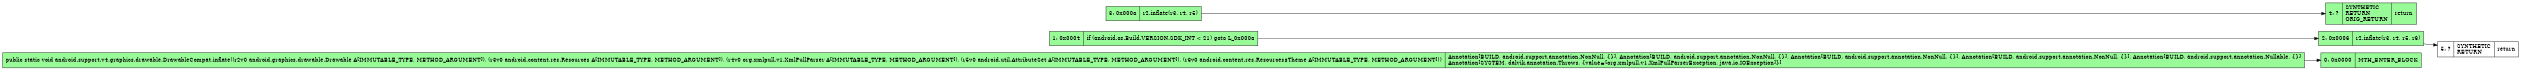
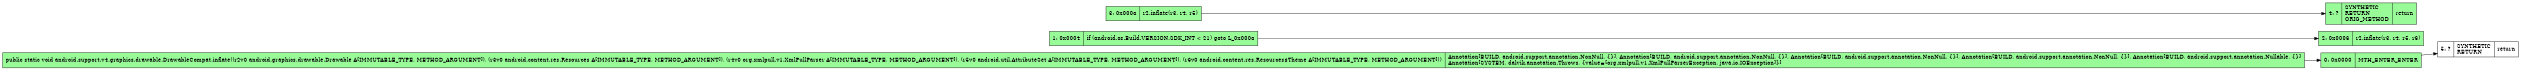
node "4: ?": text "ORIG_RETURN" -> "ORIG_METHOD"
edge "2: 0x0006" -> "5: ?": now "0: 0x0000" -> "5: ?"
node "0: 0x0000": text "MTH_ENTER_BLOCK" -> "MTH_ENTER_ENTER"
